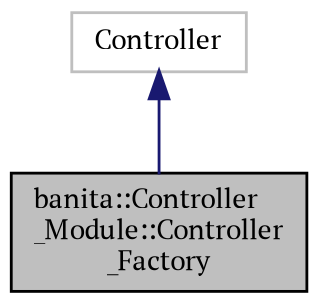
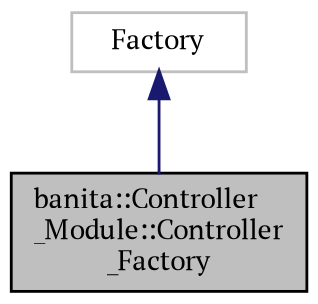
node "Controller": label "Controller" -> "Factory"
